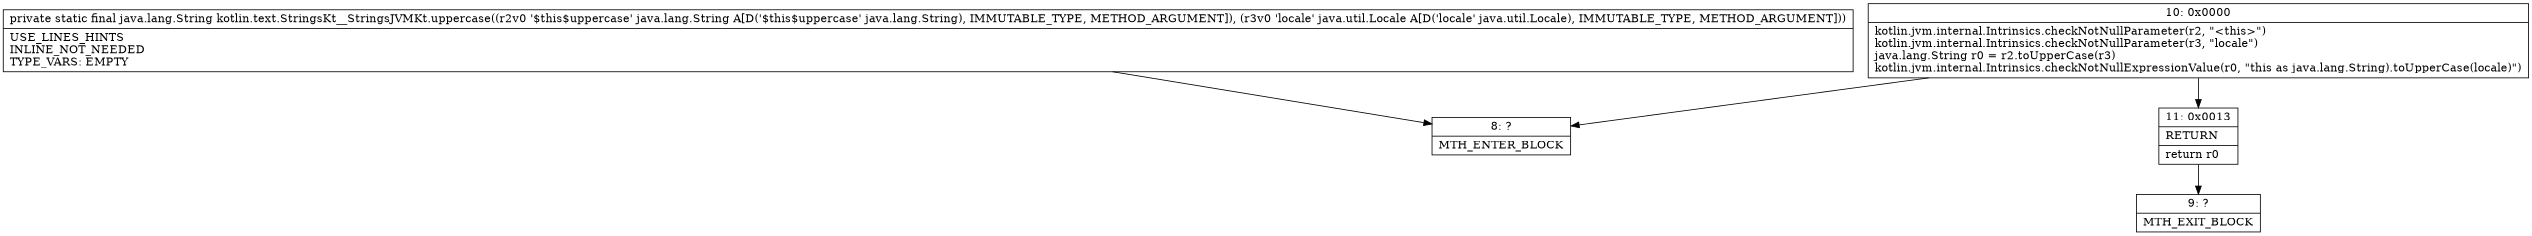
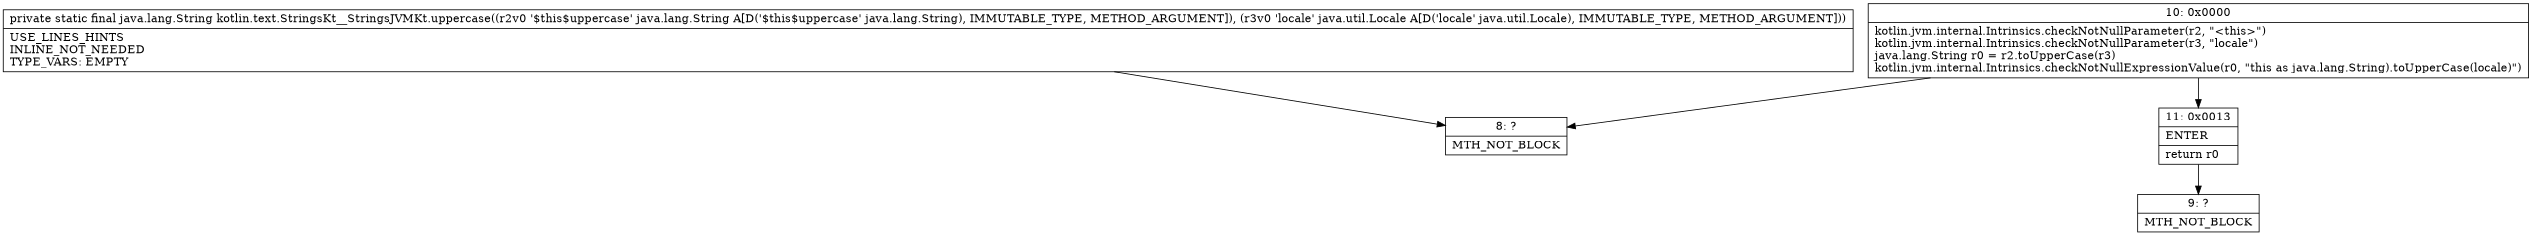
node "11: 0x0013": text "RETURN" -> "ENTER"
node "8: ?": text "MTH_ENTER_BLOCK" -> "MTH_NOT_BLOCK"
node "9: ?": text "MTH_EXIT_BLOCK" -> "MTH_NOT_BLOCK"
